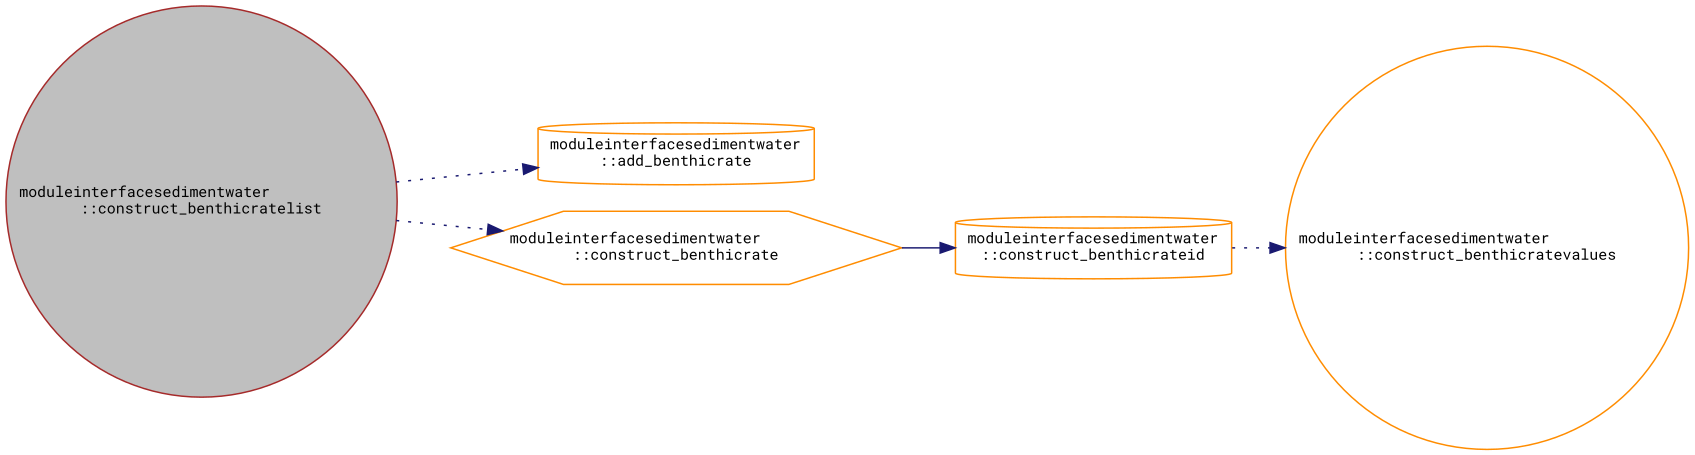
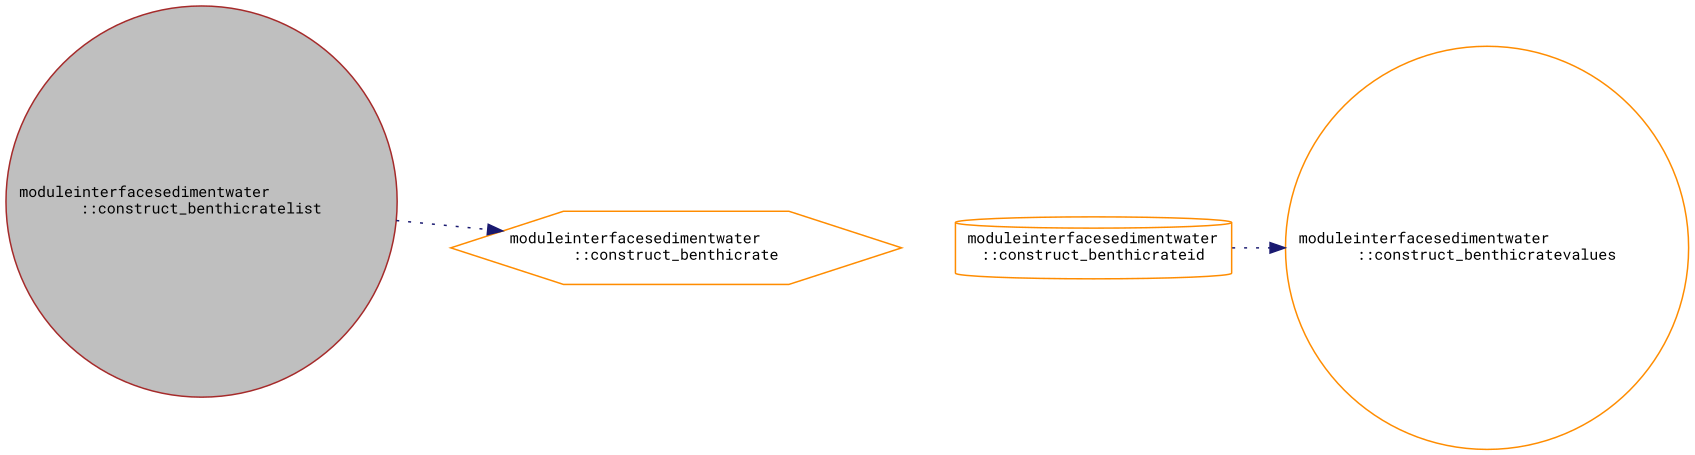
node "moduleinterfacesedimentwater ::add_benthicrate": removed
edge "moduleinterfacesedimentwater ::construct_benthicrate" -> "moduleinterfacesedimentwater ::construct_benthicrateid": removed
